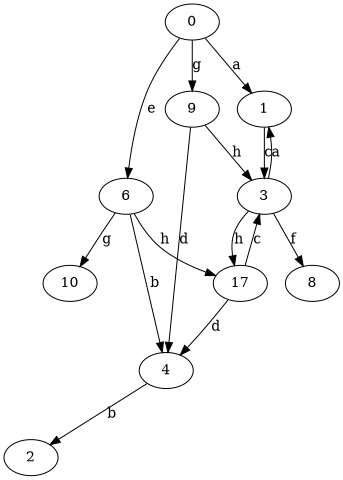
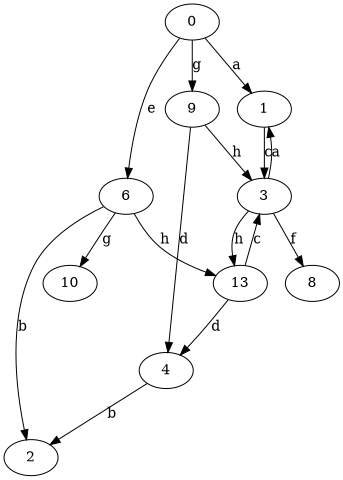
edge "6" -> "4": now "6" -> "2"
node "17": label "17" -> "13"
